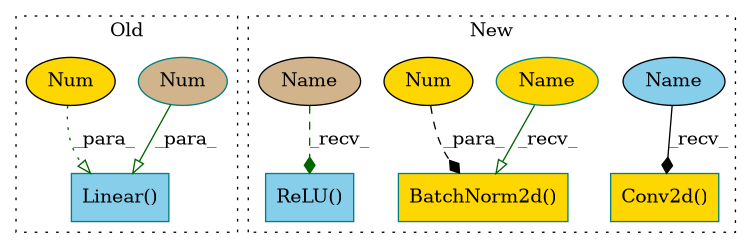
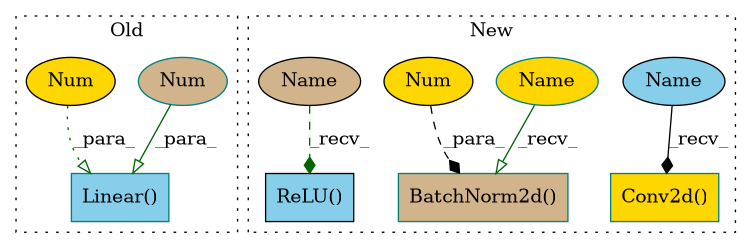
node "ReLU()": color teal -> black
node "BatchNorm2d()": fillcolor gold -> tan
